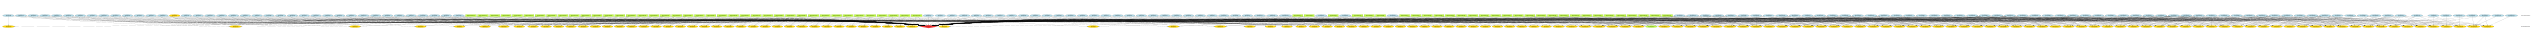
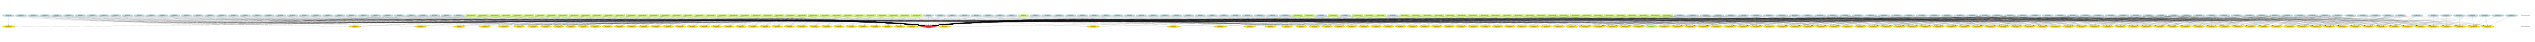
node "taken($CS64)": fillcolor gold1 -> lightblue
node "taken($CS45)": fillcolor lightblue -> olivedrab1
node "taken'($CS103)": removed
